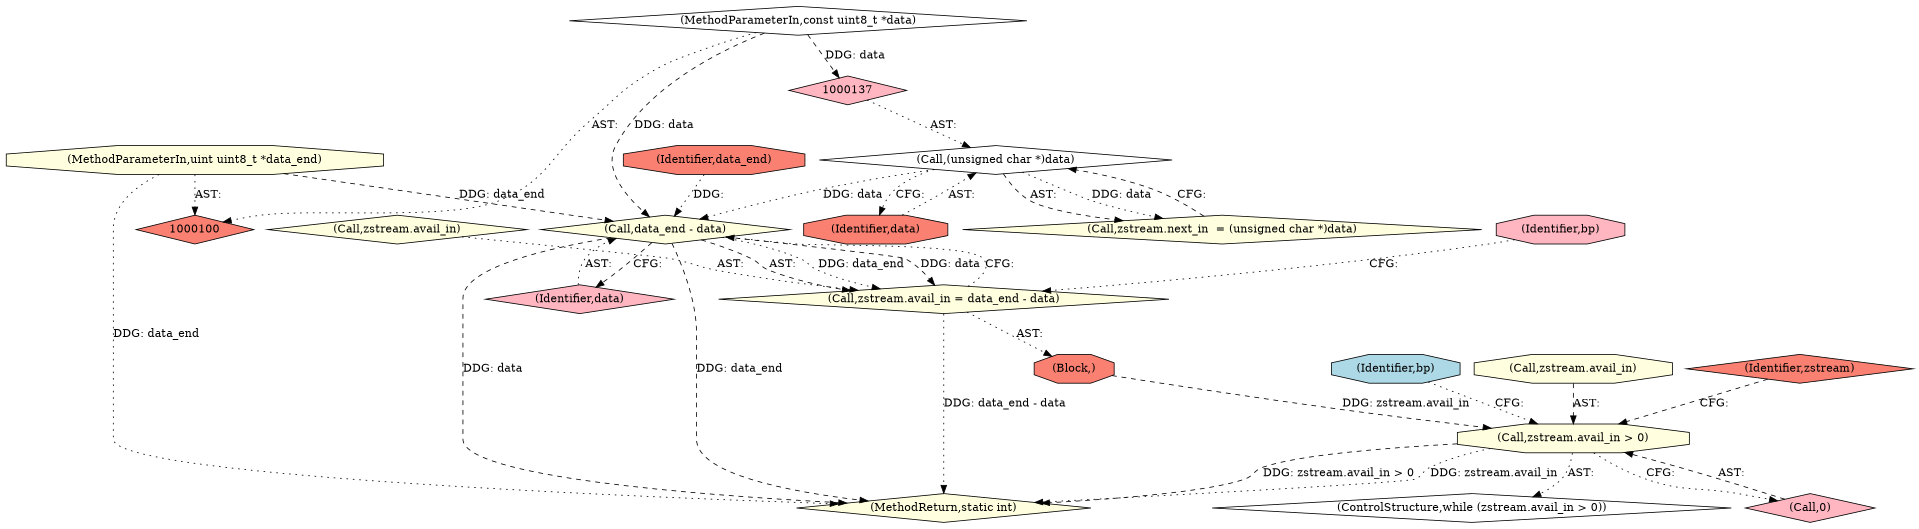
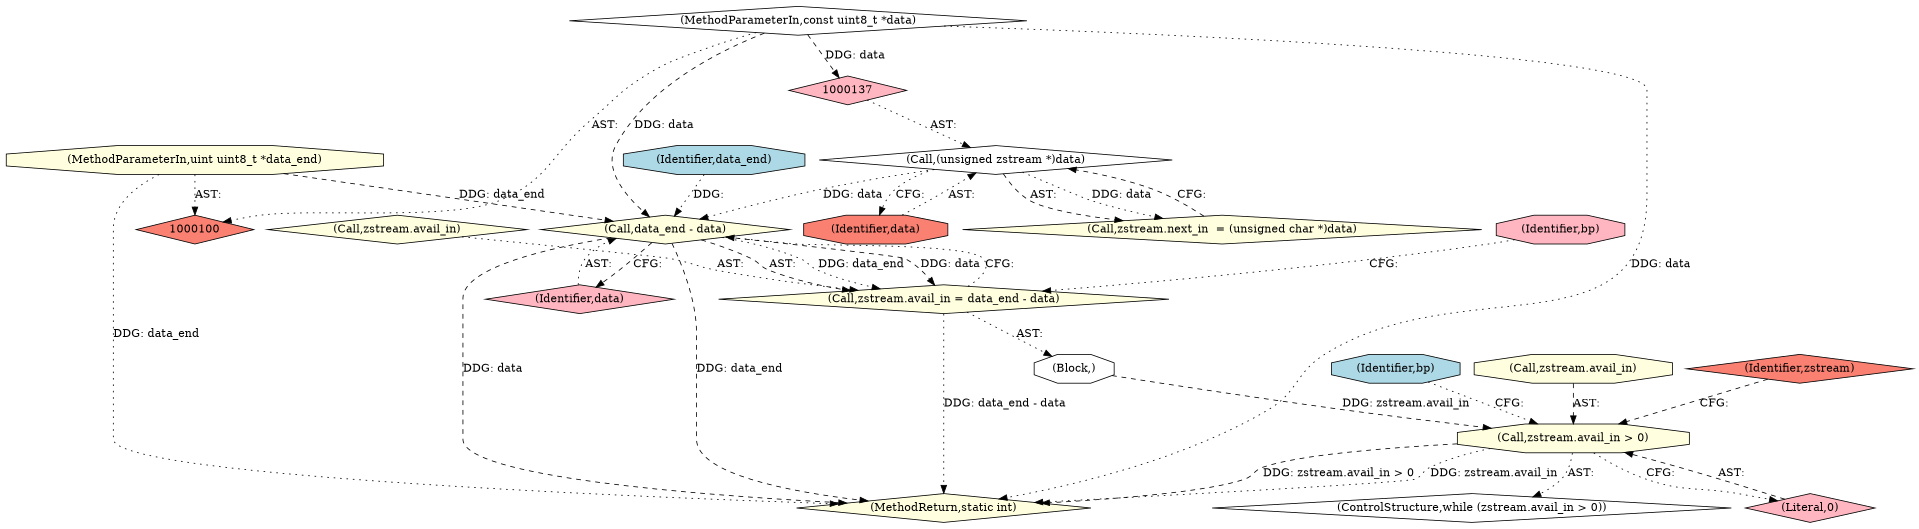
node "(Identifier,data_end)": fillcolor salmon -> lightblue
node "(Call,(unsigned char *)data)": label "(Call,(unsigned char *)data)" -> "(Call,(unsigned zstream *)data)"
edge "(MethodParameterIn,const uint8_t *data)" -> "(MethodReturn,static int)": added, label "DDG: data"
node "(Block,)": fillcolor salmon -> white
node "(Call,0)": label "(Call,0)" -> "(Literal,0)"
